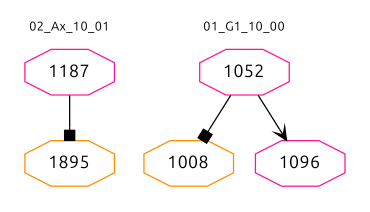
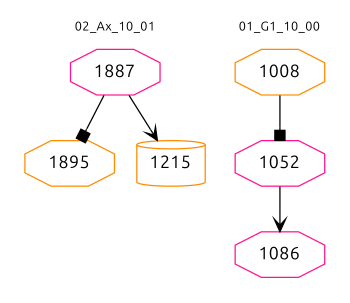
node "1187": label "1187" -> "1887"
edge "1052" -> "1008": reversed
node "1215": added
node "1096": label "1096" -> "1086"
